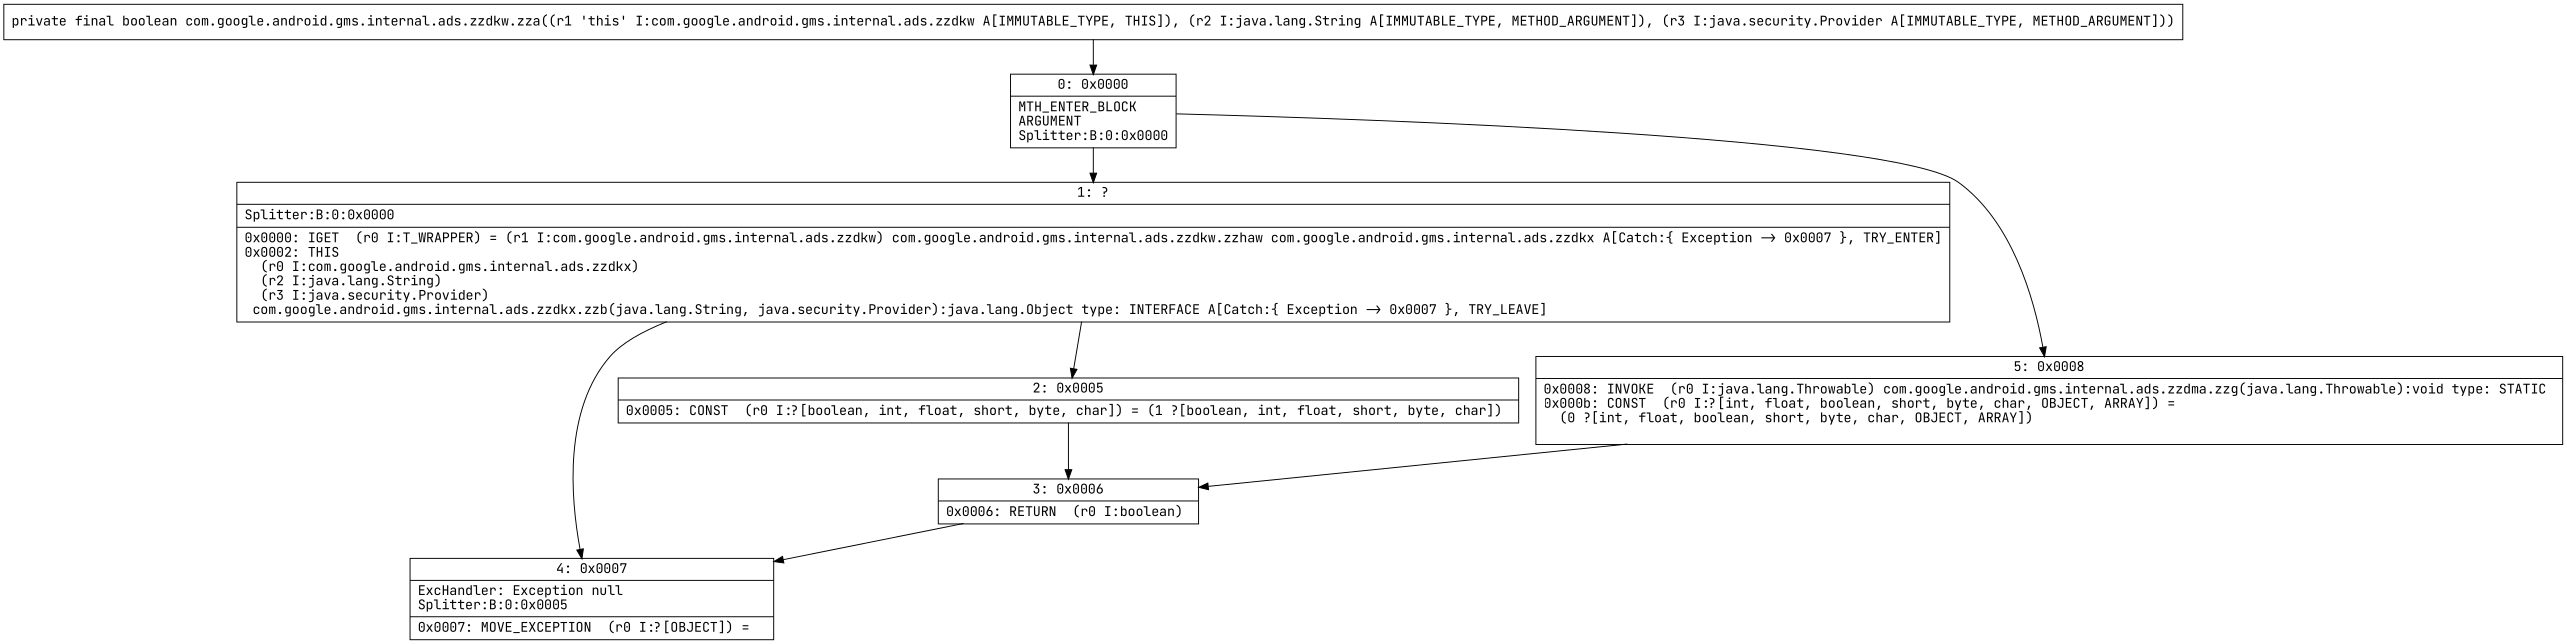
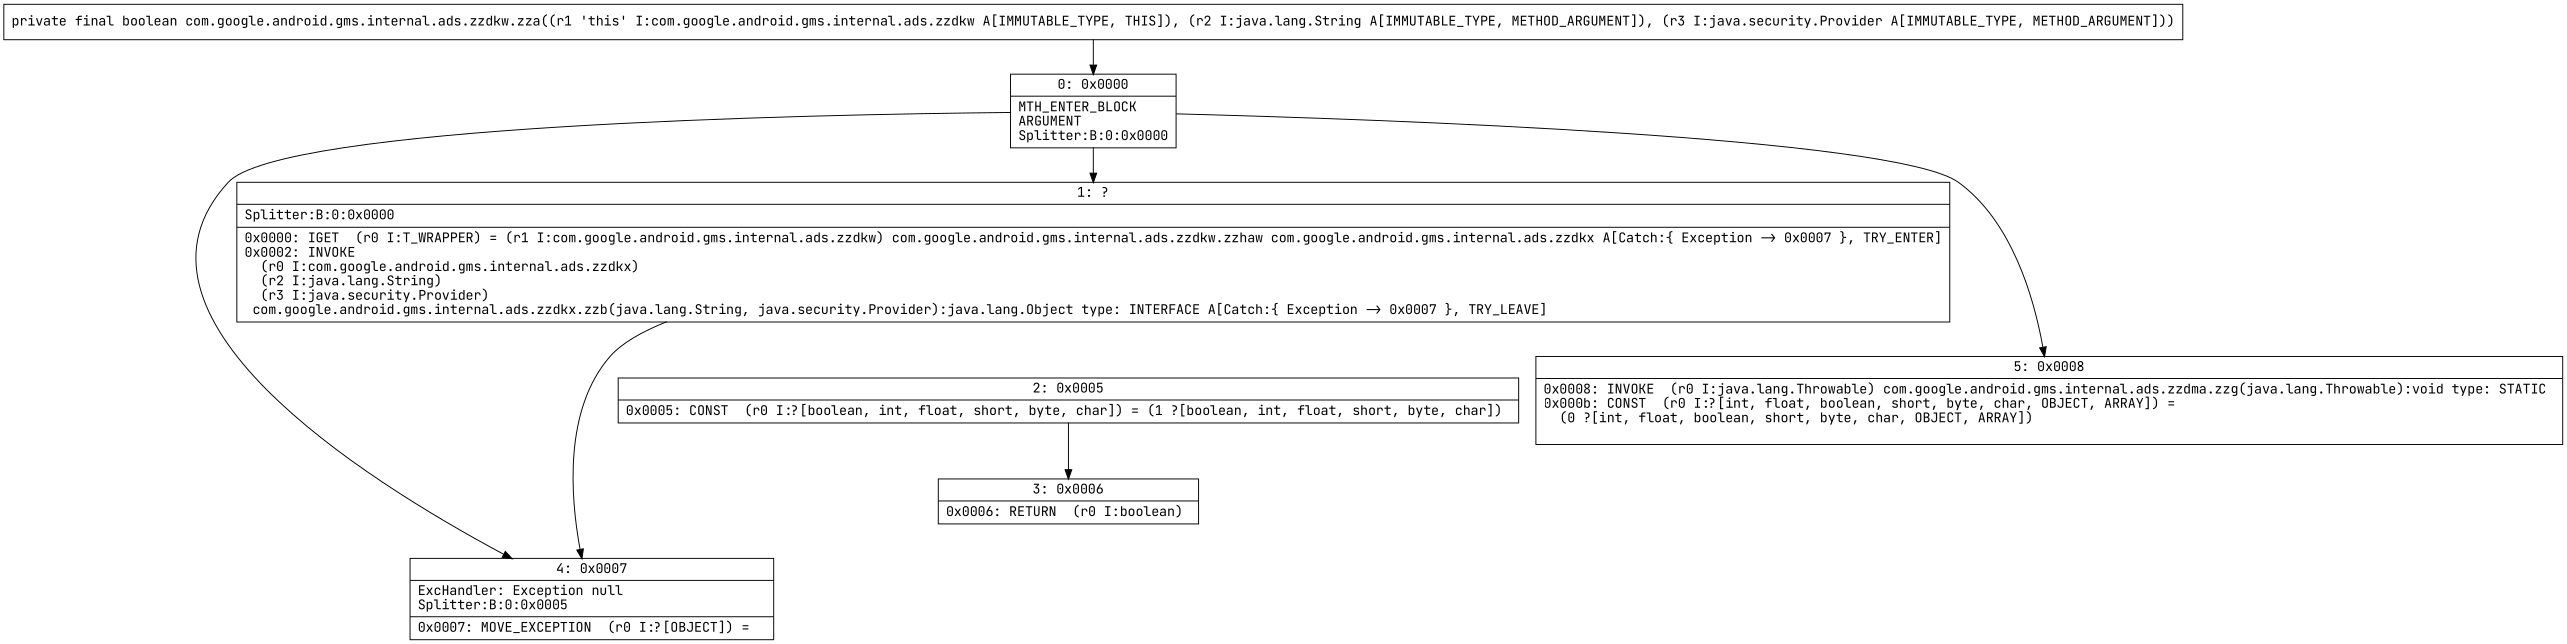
node "1: ?": text "0x0002: THIS" -> "0x0002: INVOKE"
edge "1: ?" -> "2: 0x0005": removed
edge "5: 0x0008" -> "3: 0x0006": removed
edge "3: 0x0006" -> "4: 0x0007": now "0: 0x0000" -> "4: 0x0007"
